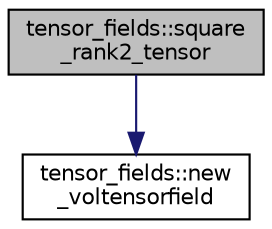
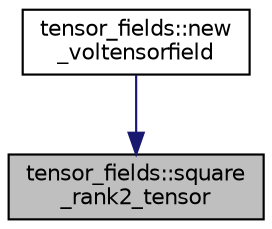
edge "tensor_fields::square _rank2_tensor" -> "tensor_fields::new _voltensorfield": reversed
